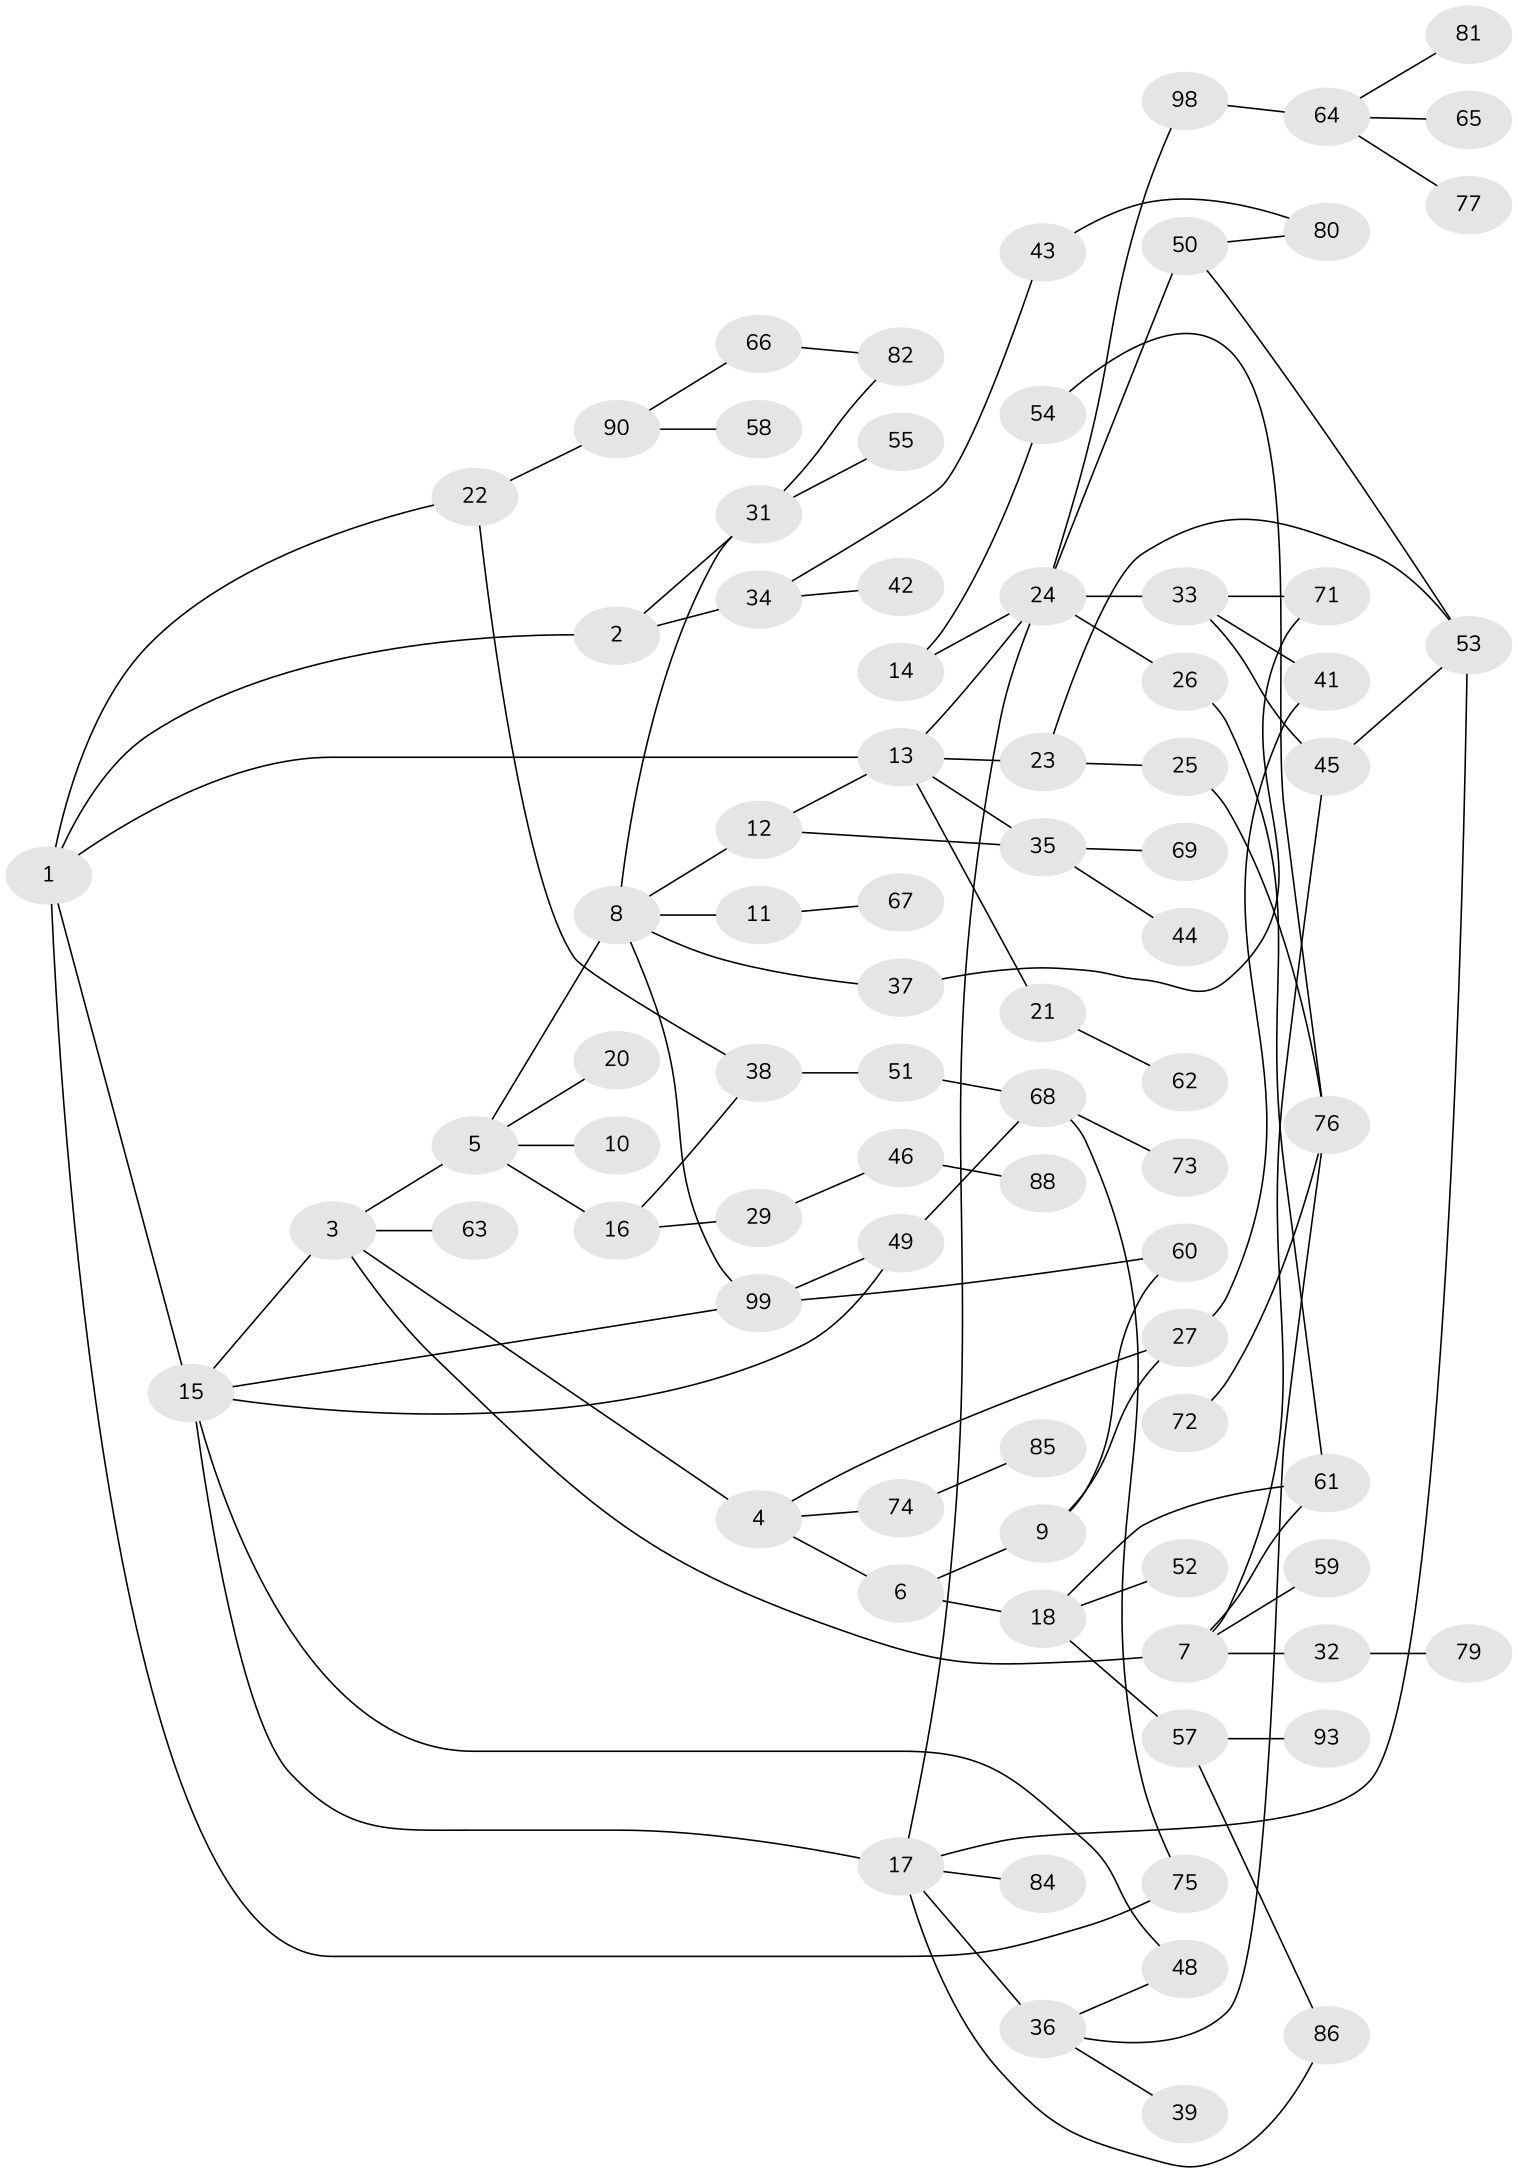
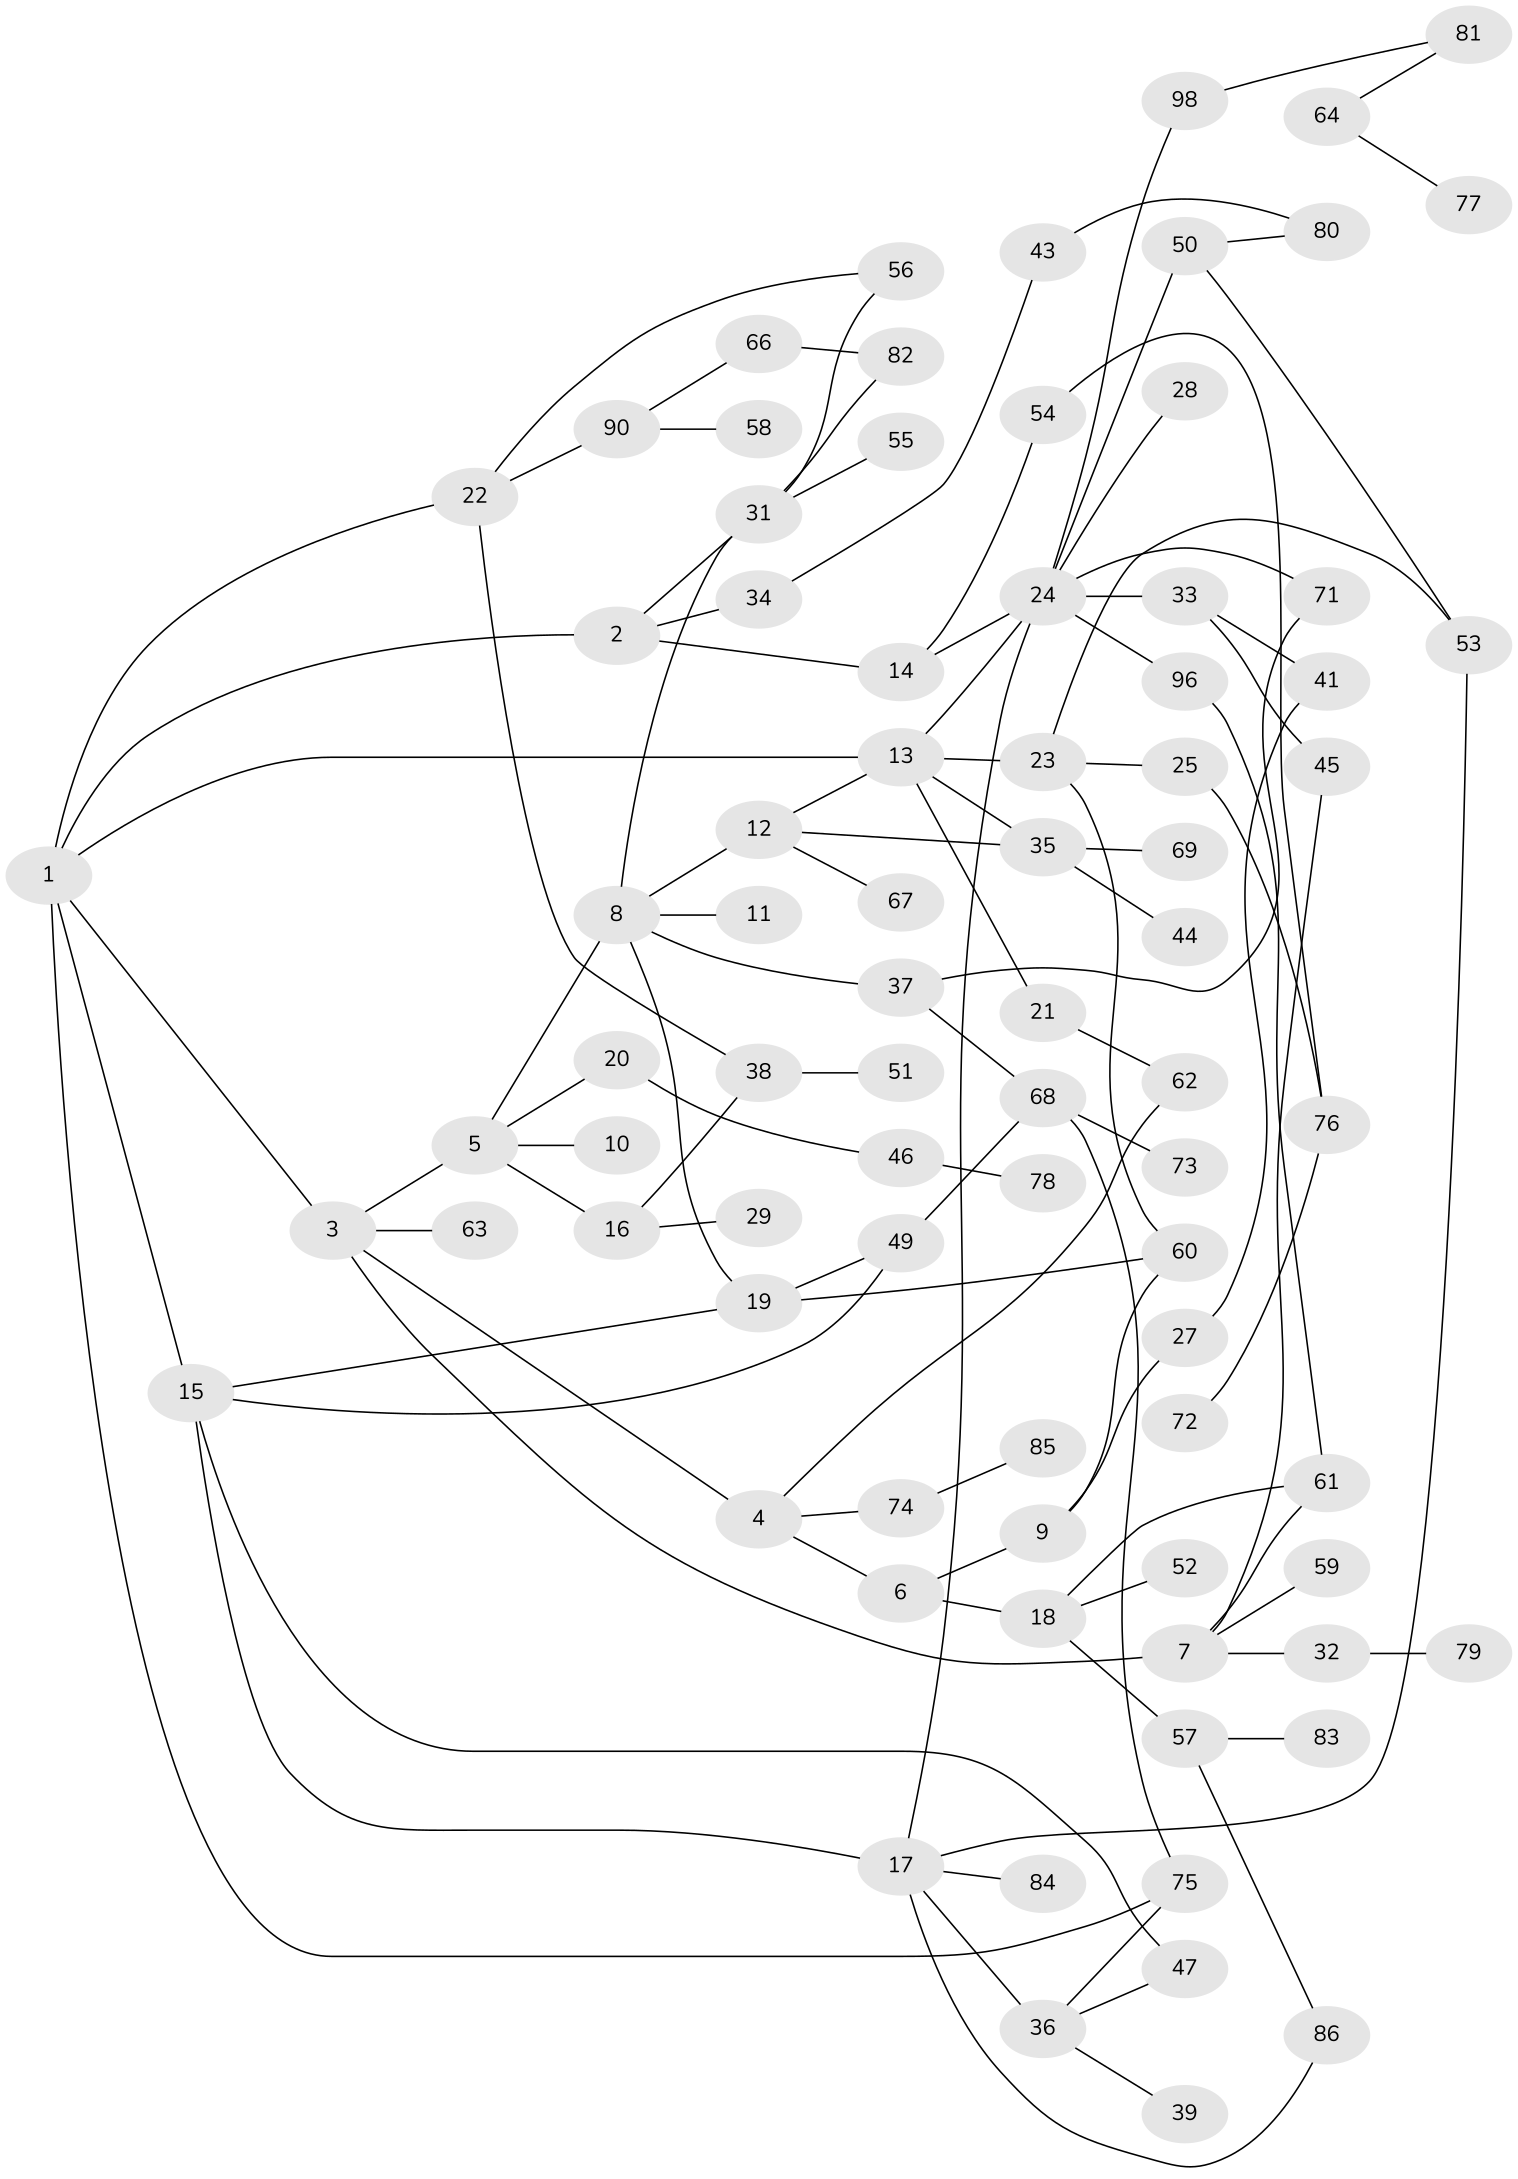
edge "98" -- "64": now "98" -- "81"
node "65": removed
node "56": added
node "28": added
node "42": removed
edge "33" -- "71": now "24" -- "71"
edge "2" -- "14": added
node "26": label "26" -> "96"
edge "53" -- "45": removed
edge "67" -- "11": now "67" -- "12"
edge "23" -- "60": added
edge "51" -- "68": now "37" -- "68"
node "88": label "88" -> "78"
edge "46" -- "29": now "46" -- "20"
node "99": label "99" -> "19"
edge "3" -- "15": now "3" -- "1"
edge "27" -- "4": now "62" -- "4"
edge "76" -- "36": now "75" -- "36"
node "93": label "93" -> "83"
node "48": label "48" -> "47"
